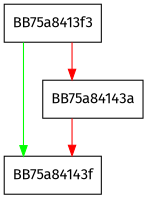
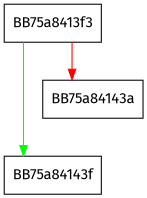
edge "BB75a84143a" -> "BB75a84143f": removed
